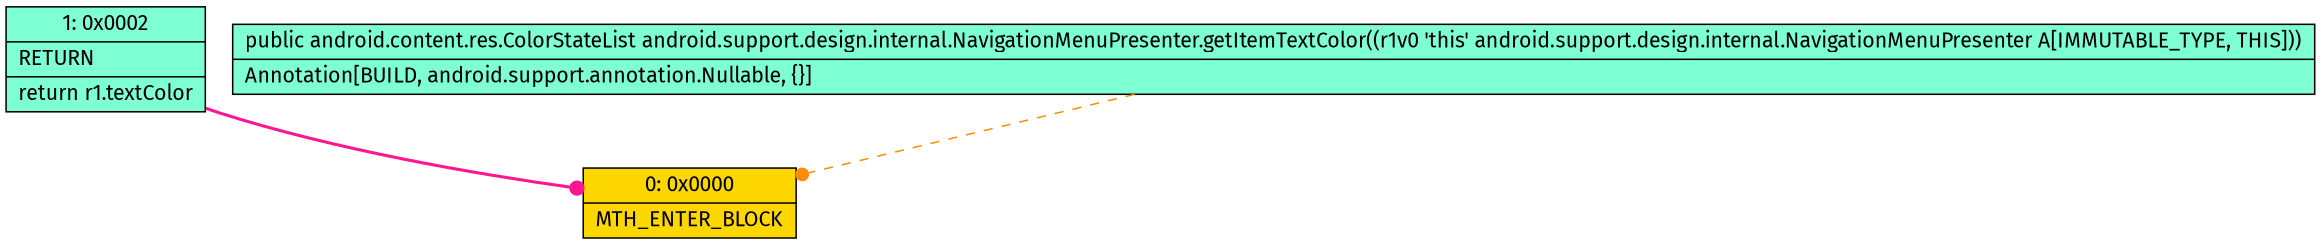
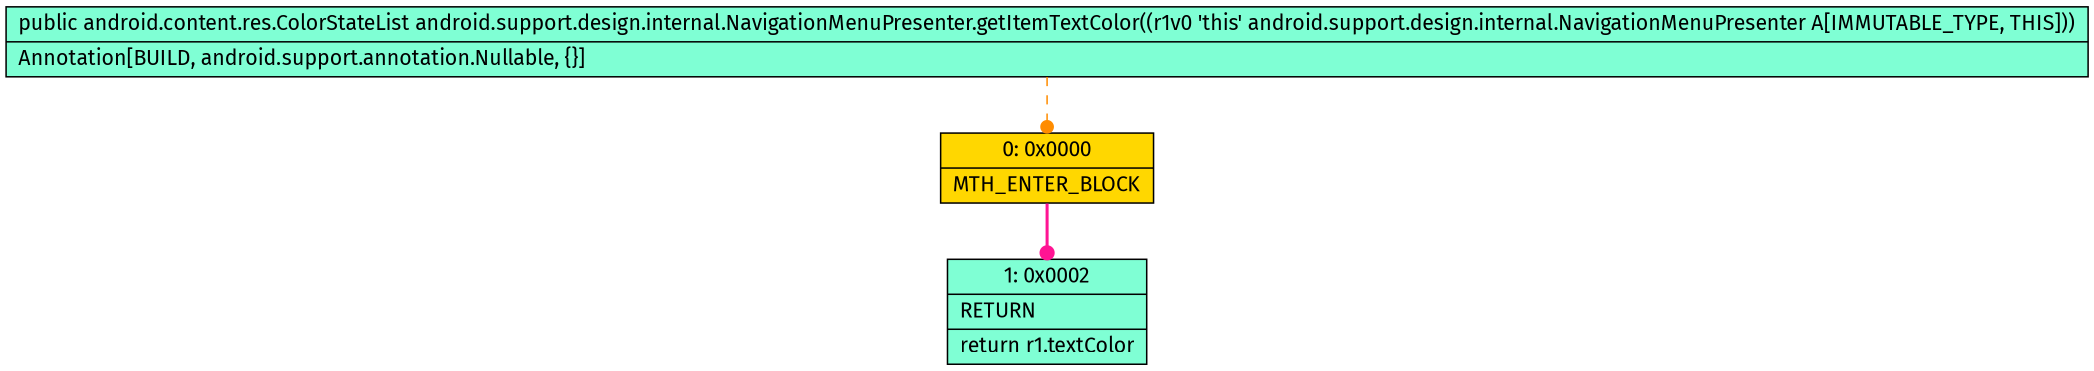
edge "1: 0x0002" -> "0: 0x0000": reversed
